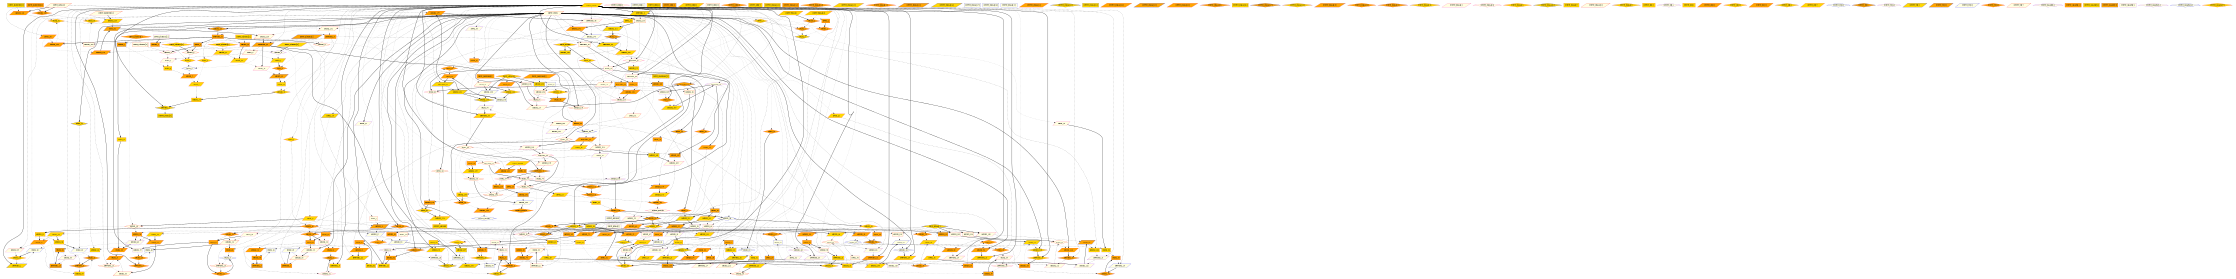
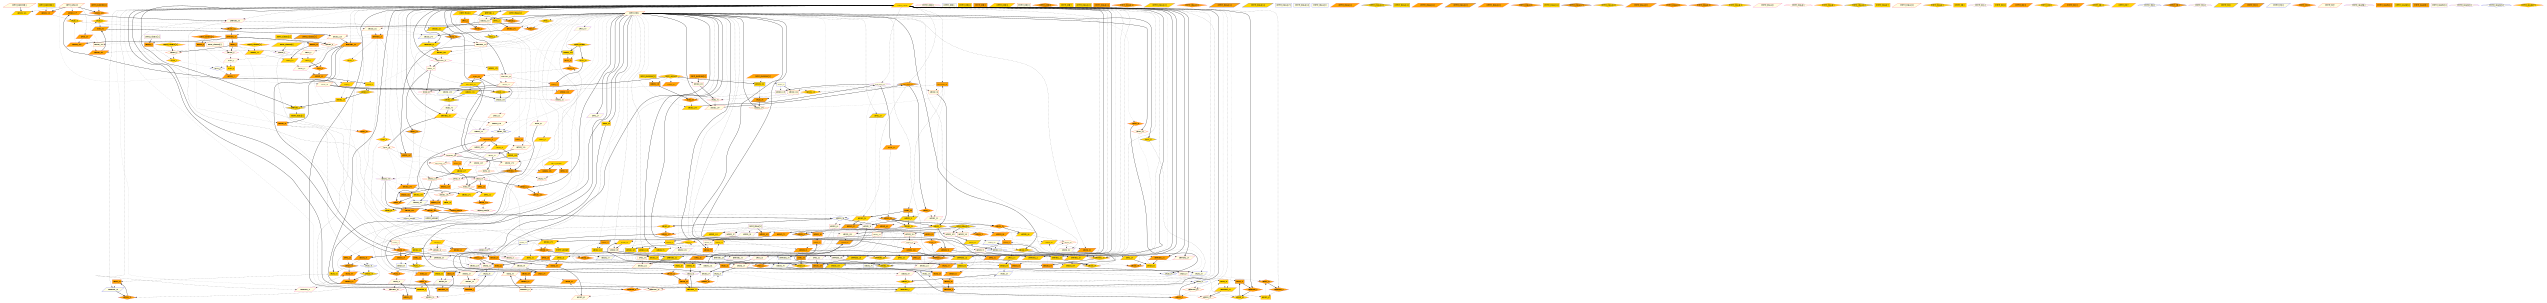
edge "AND2X2_126" -> "OR2X2_62": now "OR2X2_63" -> "OR2X2_62"
edge "OR2X2_81" -> "AND2X2_174": now "INVX1_12" -> "AND2X2_174"
